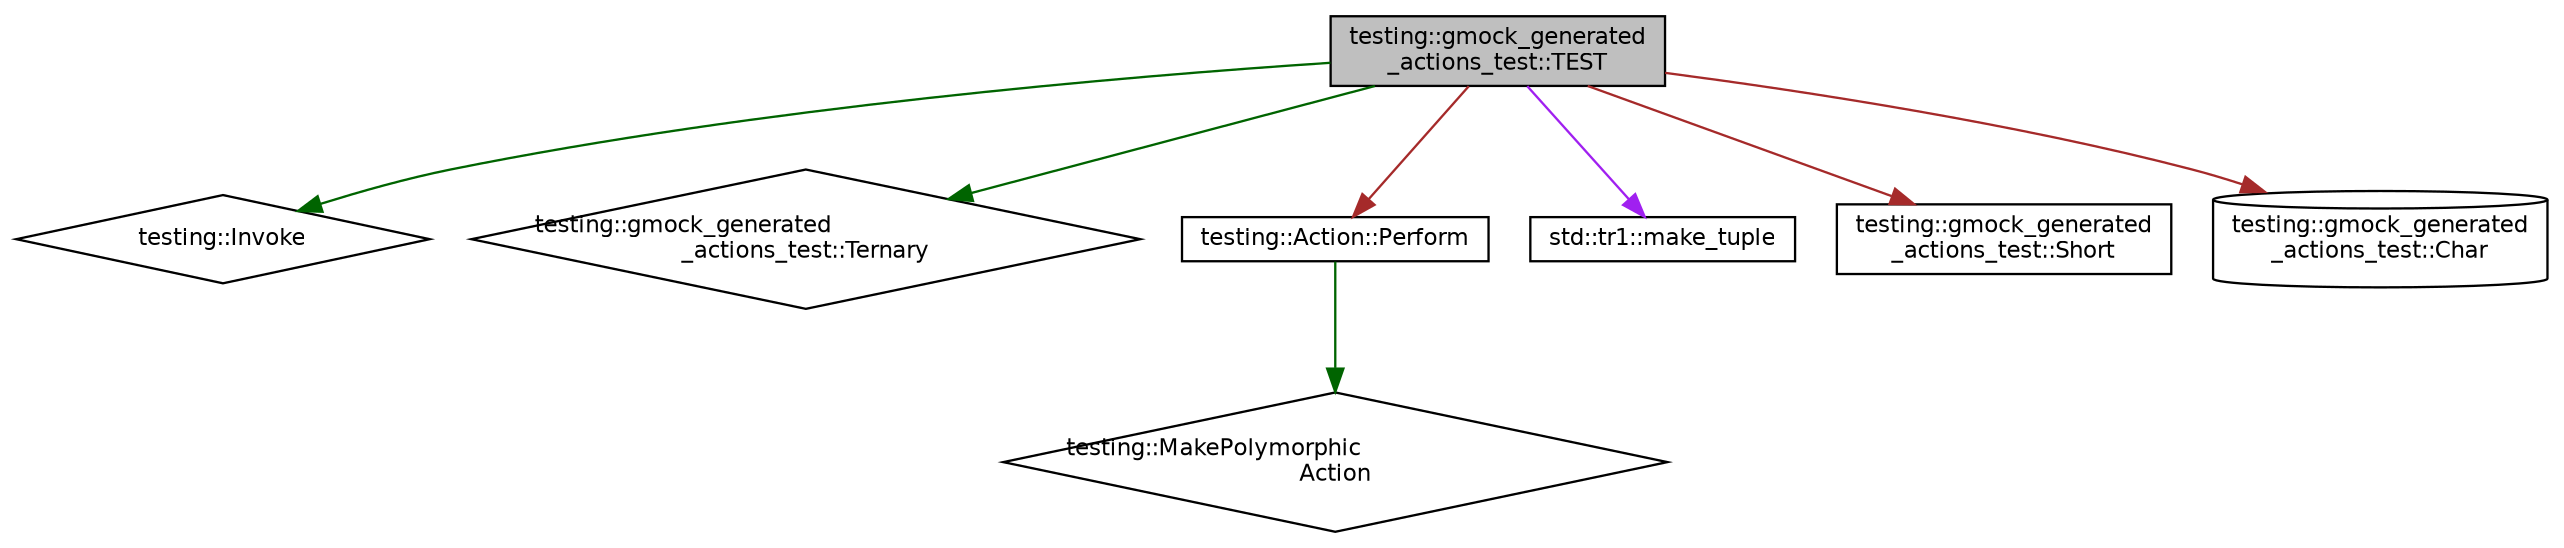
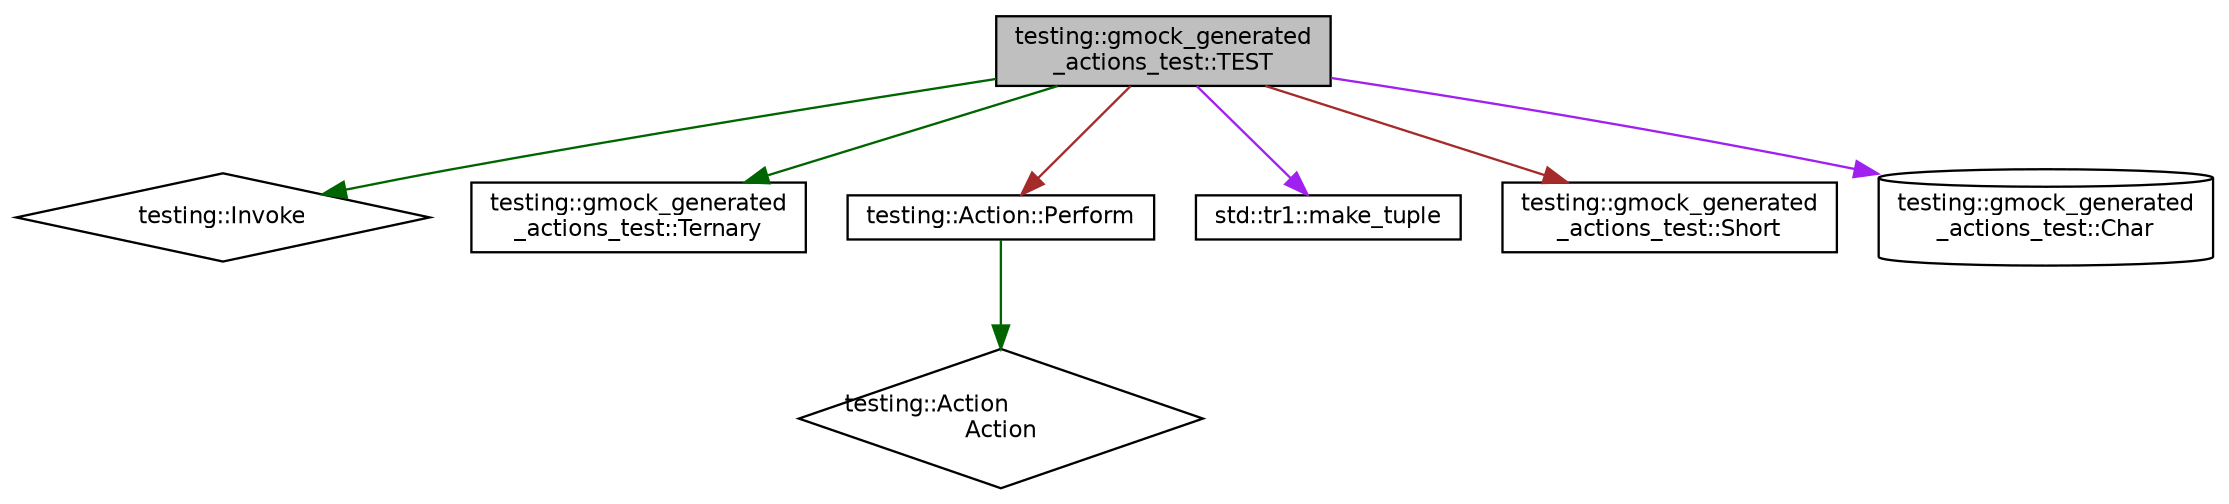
edge "testing::gmock_generated _actions_test::TEST" -> "testing::gmock_generated _actions_test::Char": color brown -> purple
node "testing::gmock_generated _actions_test::Ternary": shape diamond -> box
node "testing::MakePolymorphic Action": label "testing::MakePolymorphic Action" -> "testing::Action Action"
